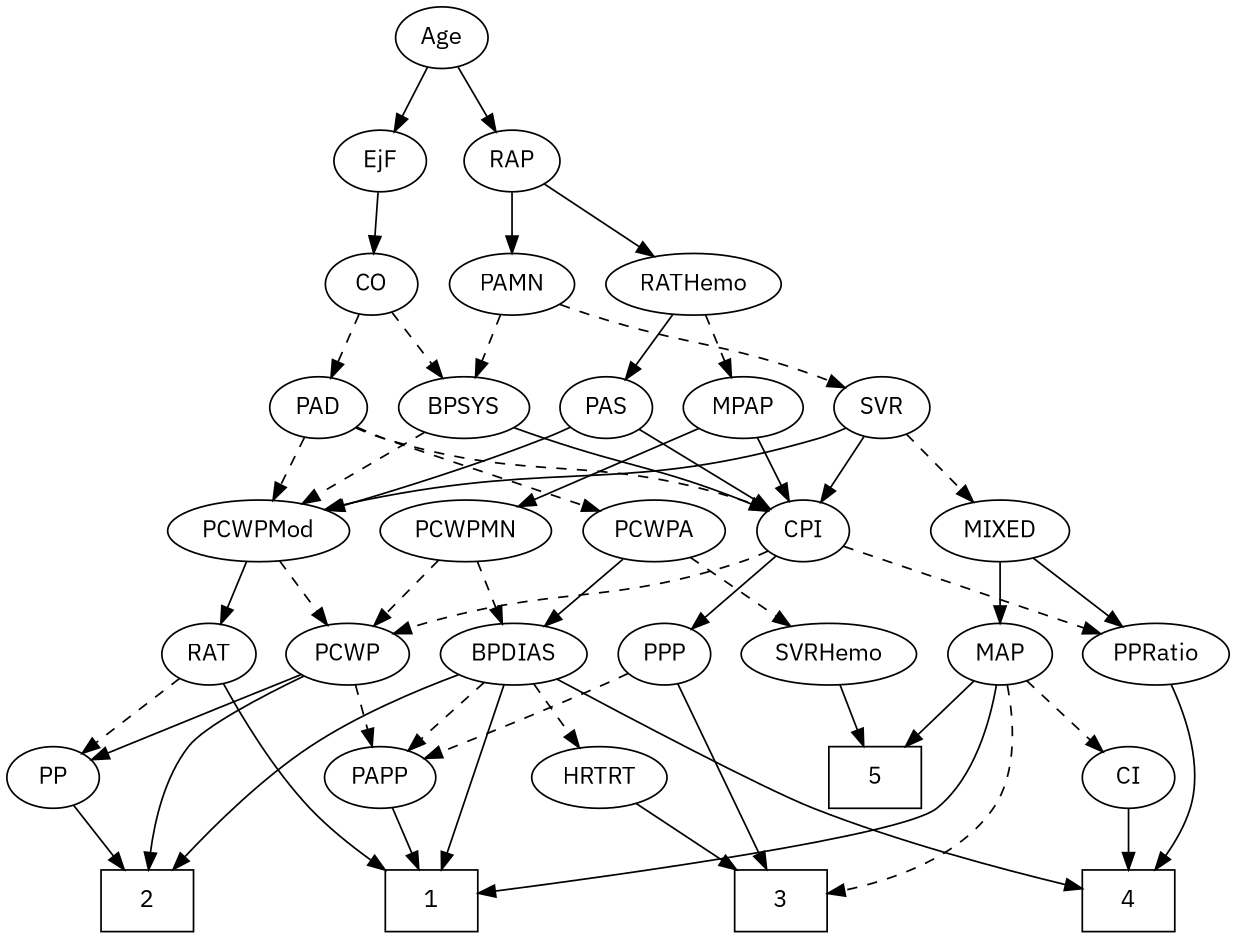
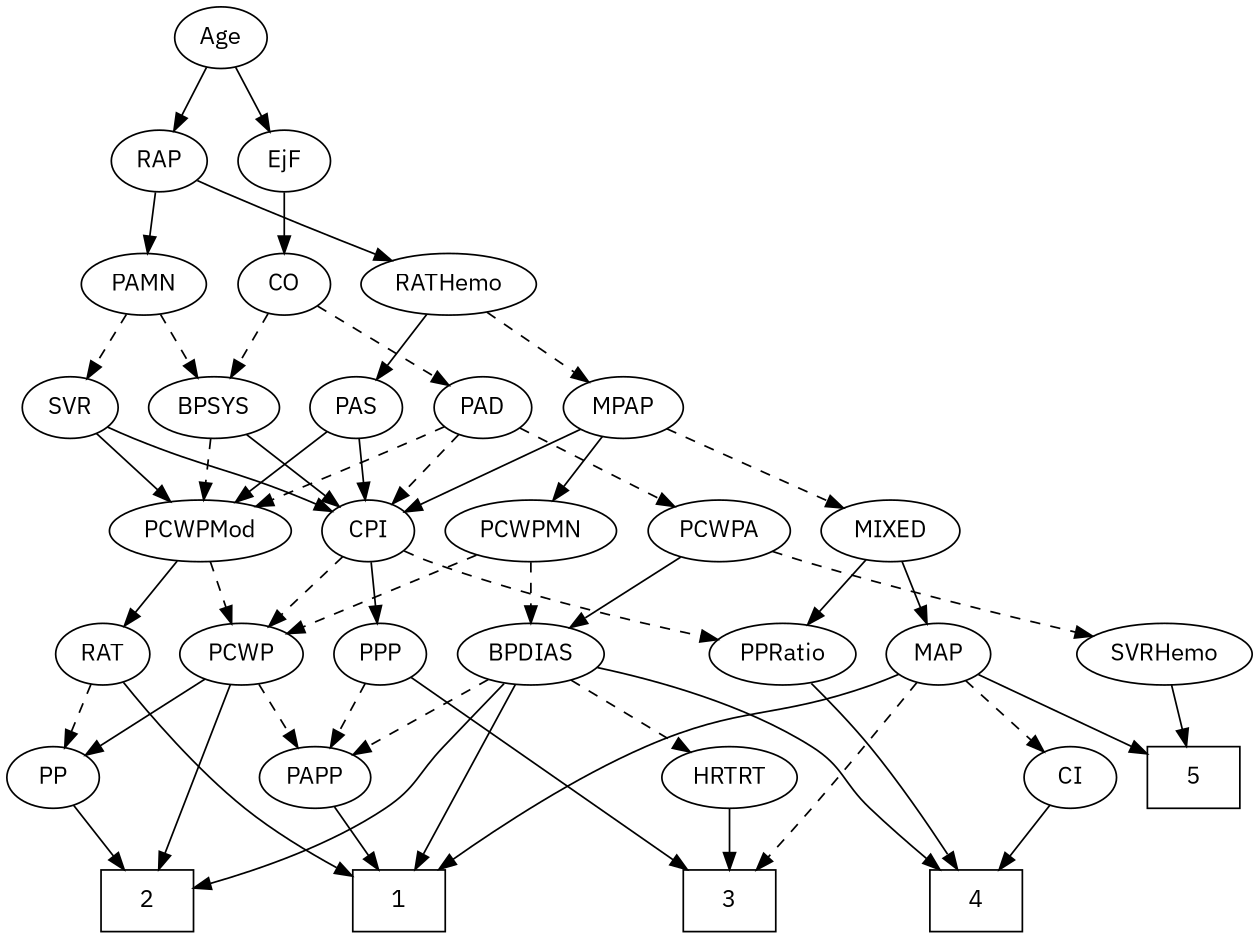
edge "SVR" -> "MIXED": now "MPAP" -> "MIXED"
